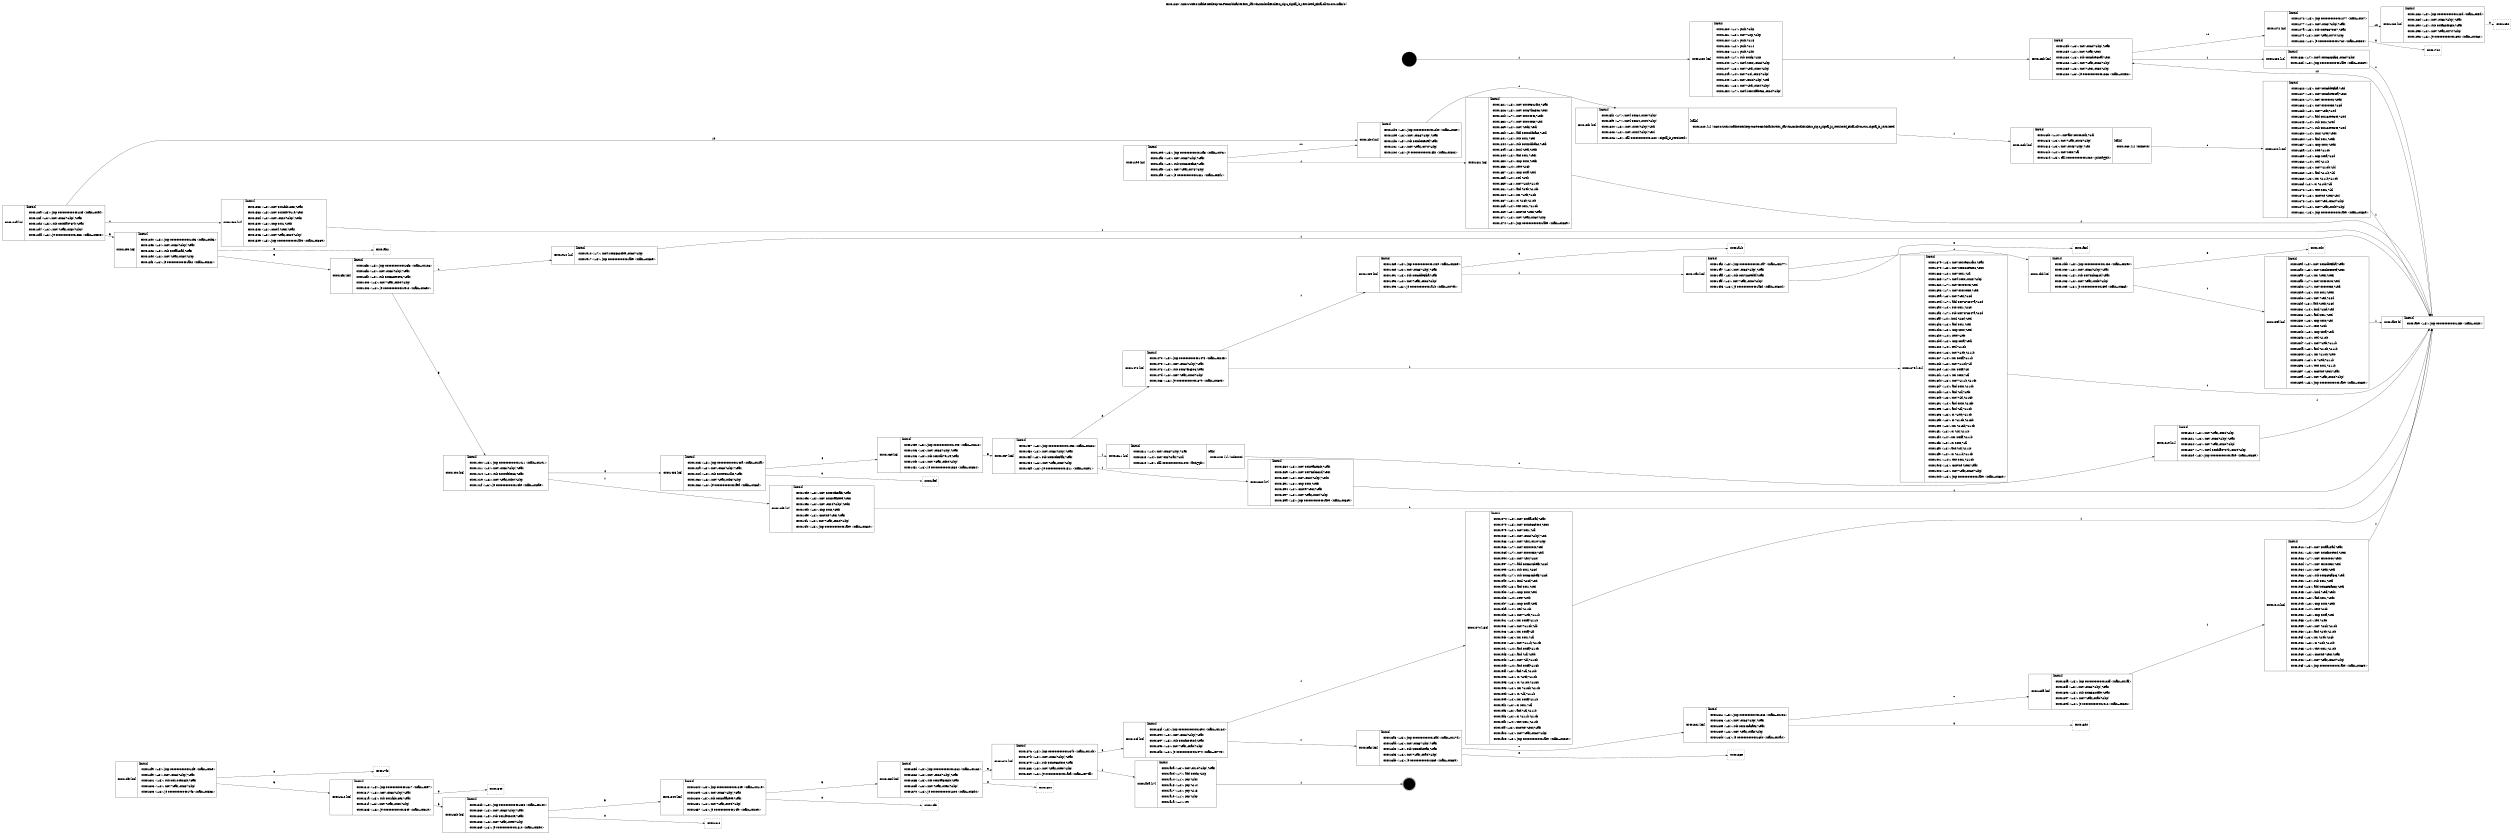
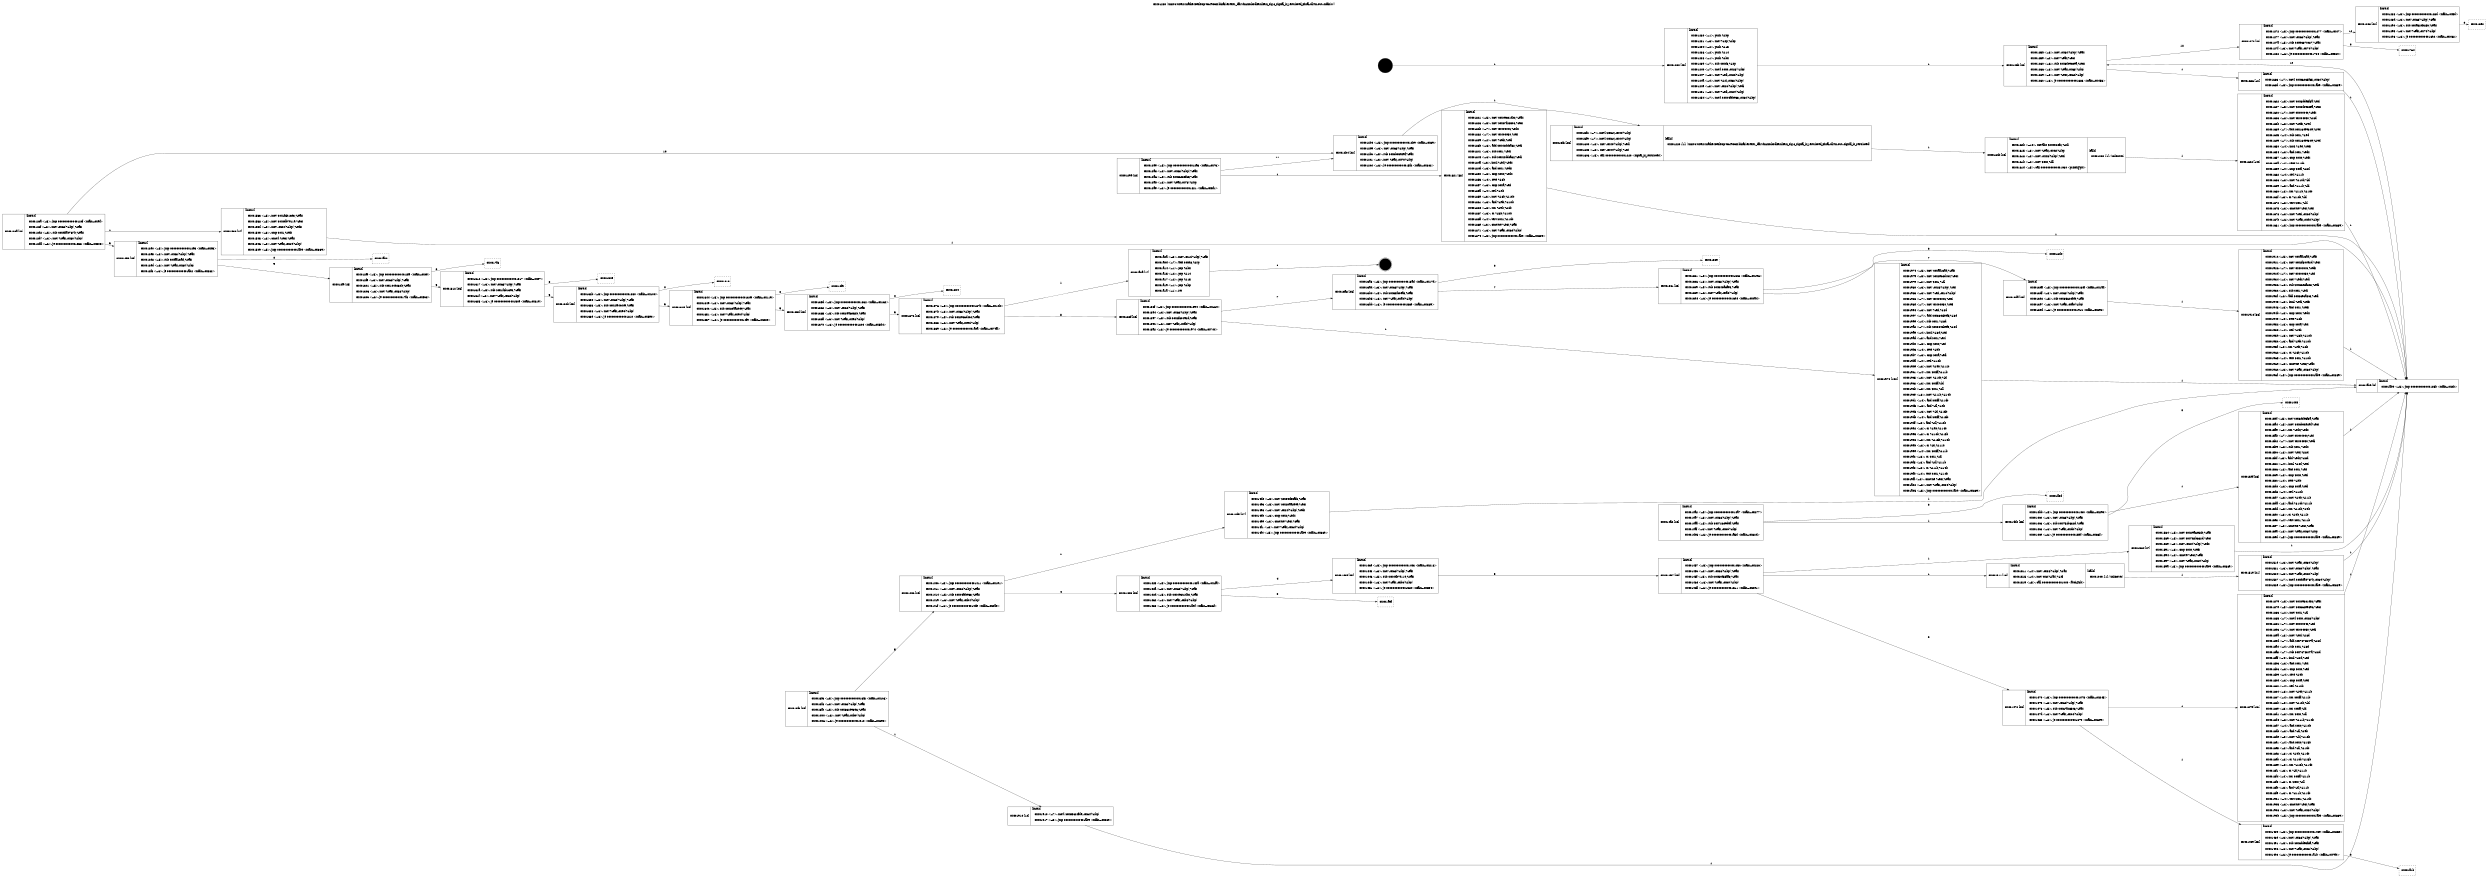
edge "0x4012e0 [25]" -> "0x4013f3 [25]": now "0x4012e0 [25]" -> "0x4012f9 [25]"
edge "0x401489 [25]" -> "0x4014a2 [25]": removed, label "1"
